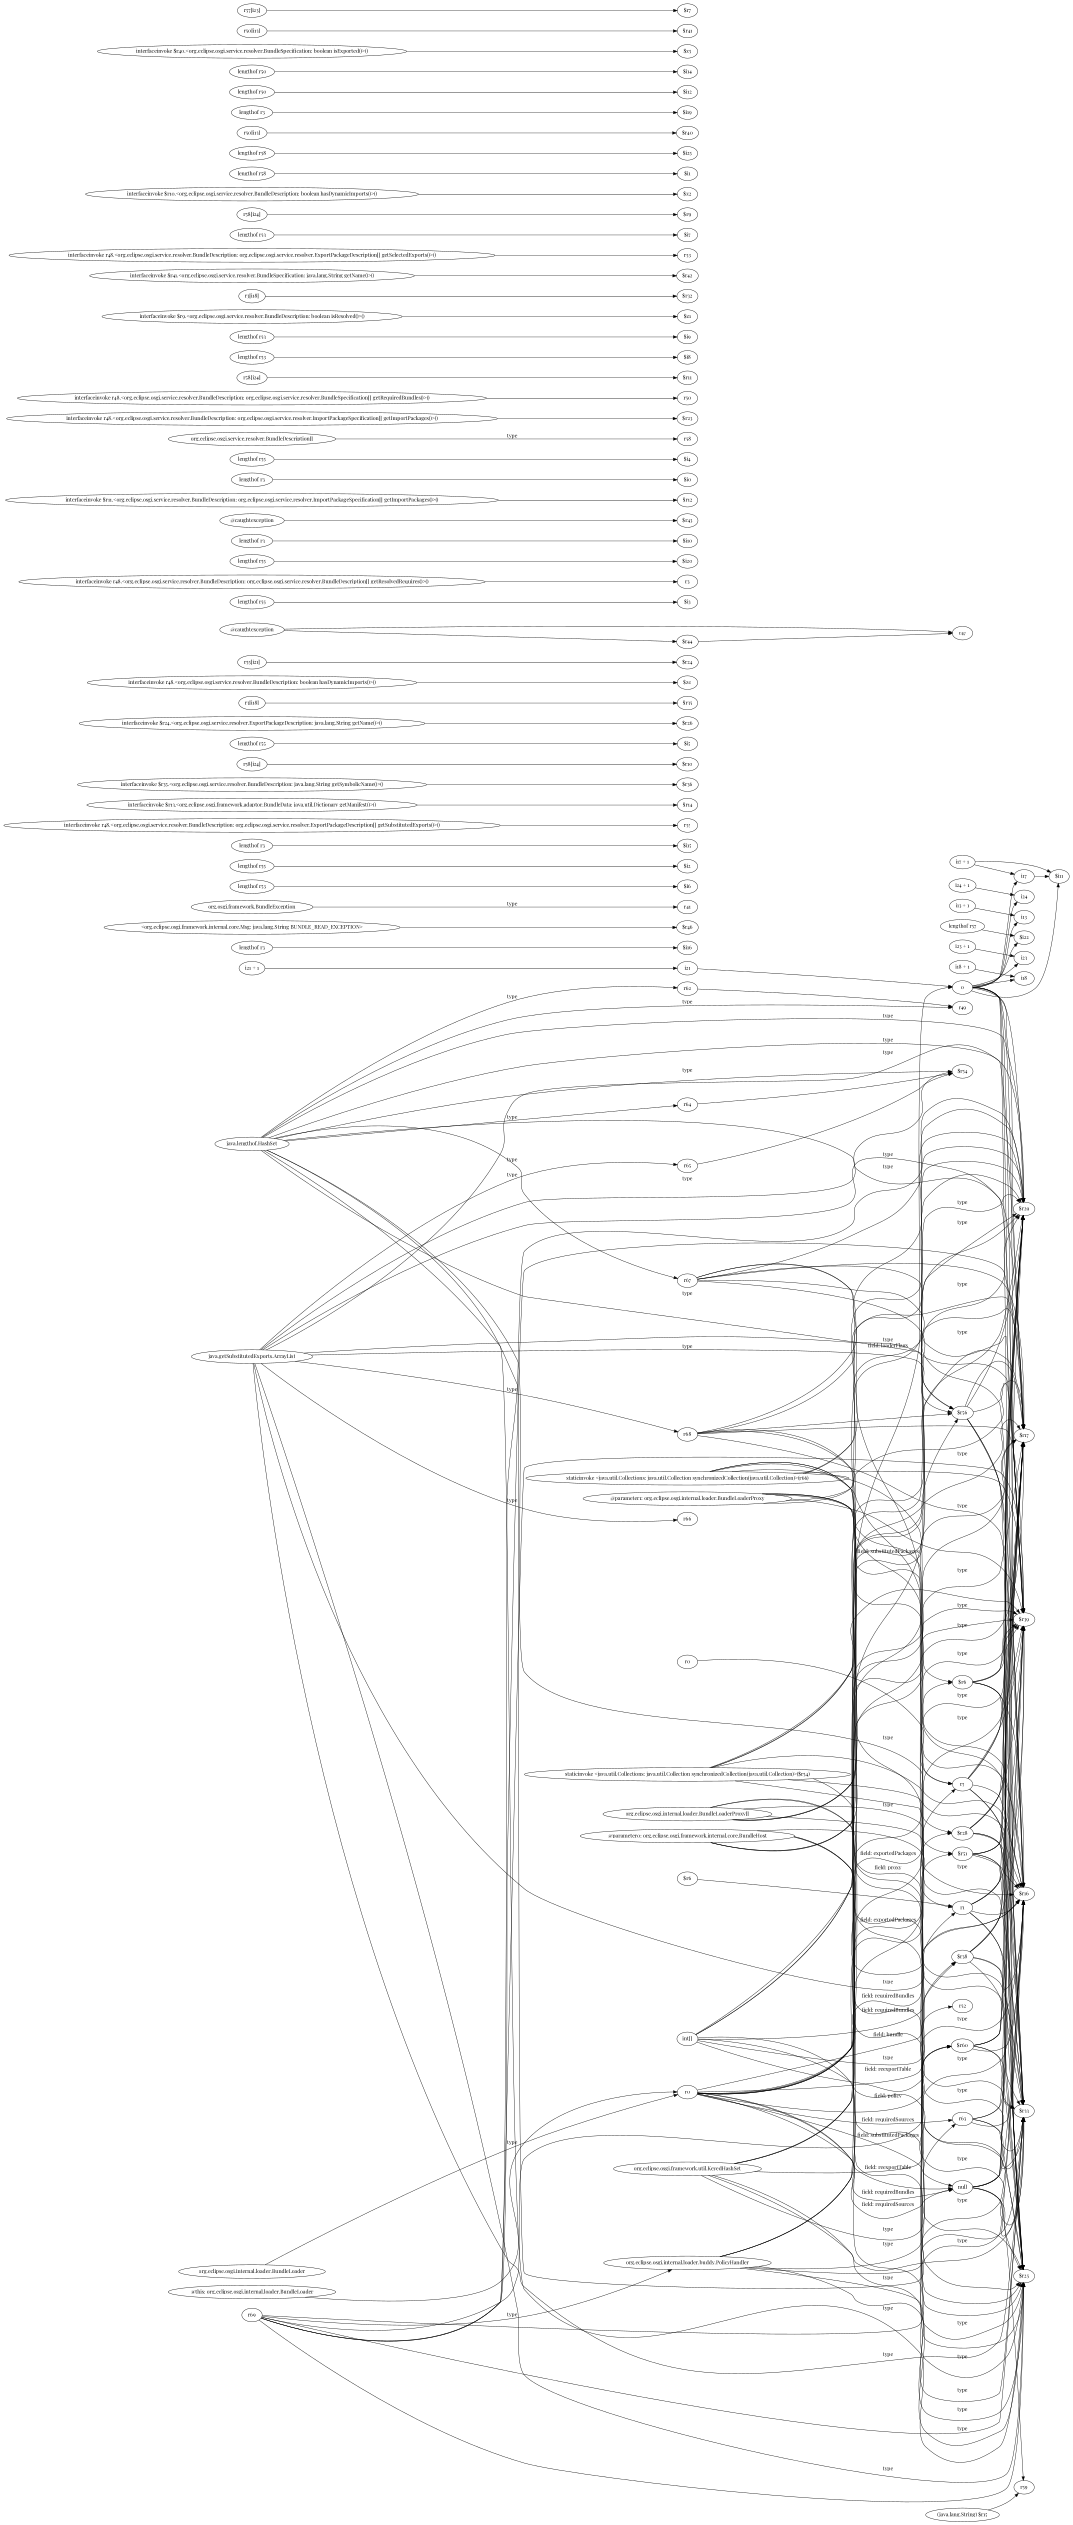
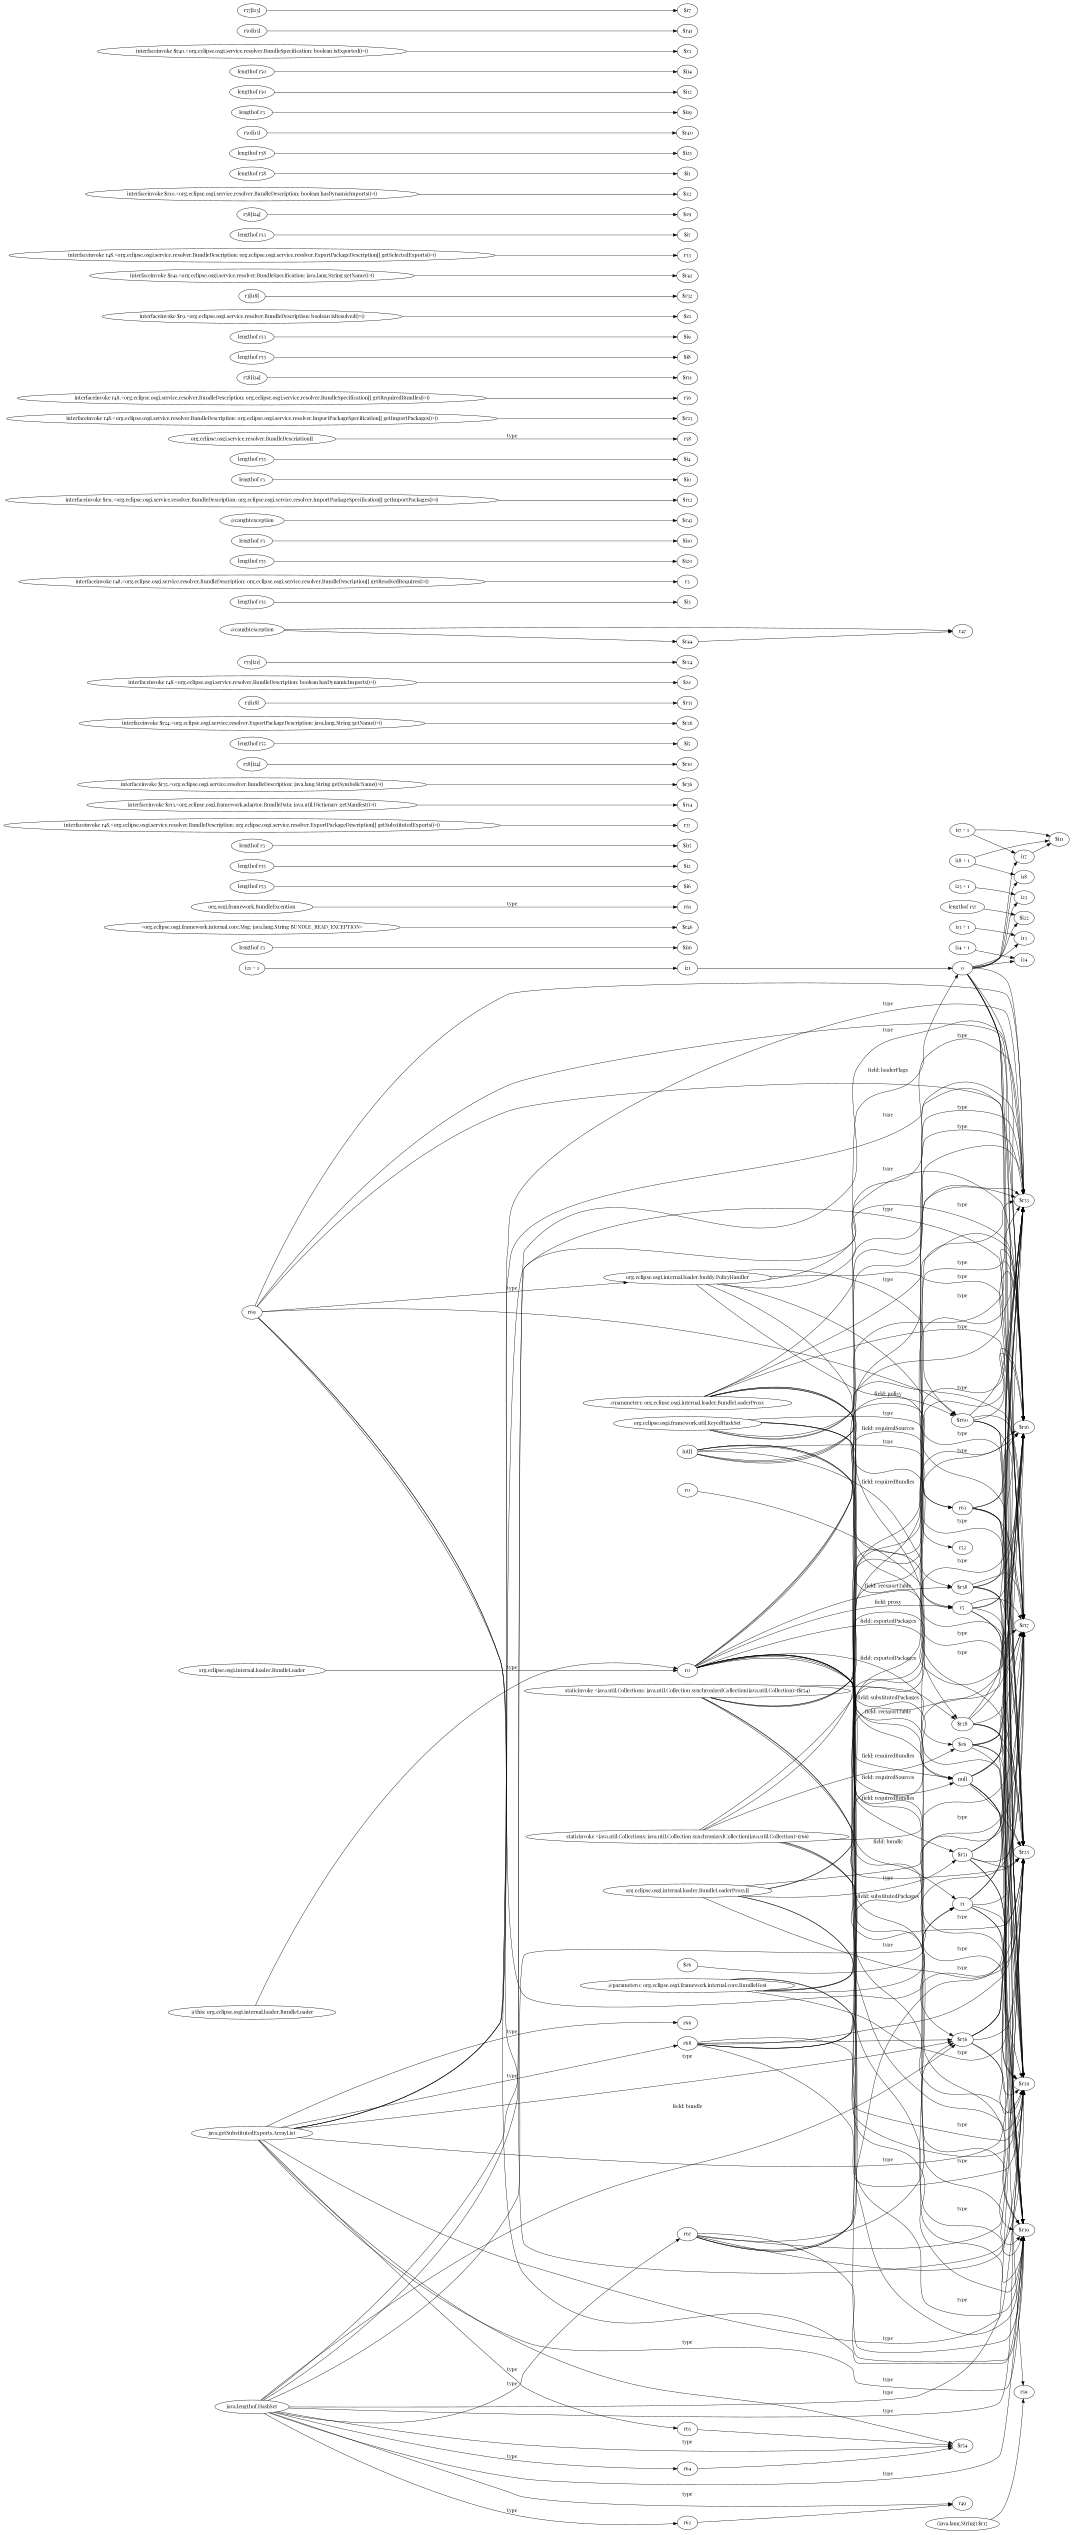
node "r50": label "r50" -> "r56"
node "r41": label "r41" -> "r61"
edge "0" -> "$i11": now "i18 + 1" -> "$i11"
edge "java.lengthof.HashSet" -> "$r56": label "type" -> "field: bundle"
edge "r63" -> "$r29": added
